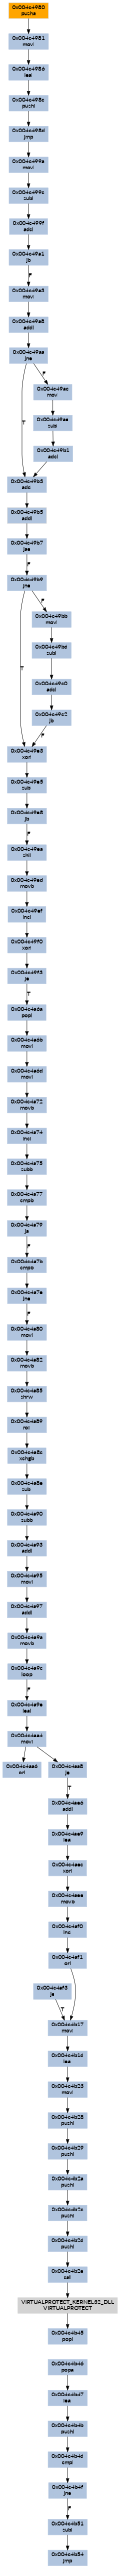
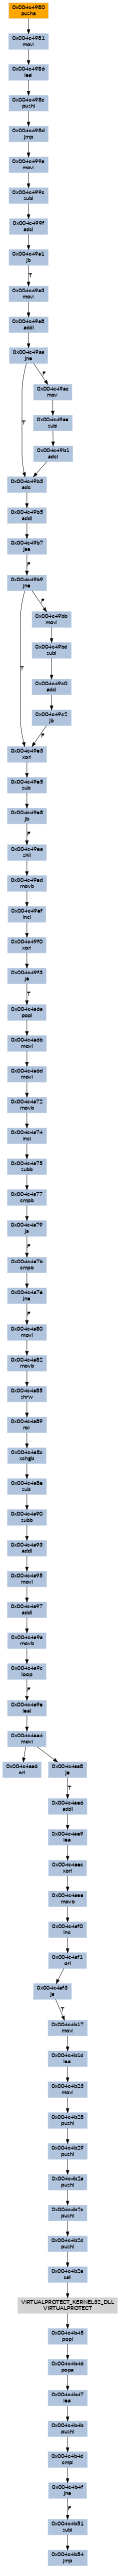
edge "0x004c49a1 jb" -> "0x004c49a3 movl": label "F" -> "T"
edge "0x004c4af1 orl" -> "0x004c4b17 movl": now "0x004c4af1 orl" -> "0x004c4af3 je"
edge "0x004c4b45 popl" -> "0x004c4b46 popa": added
